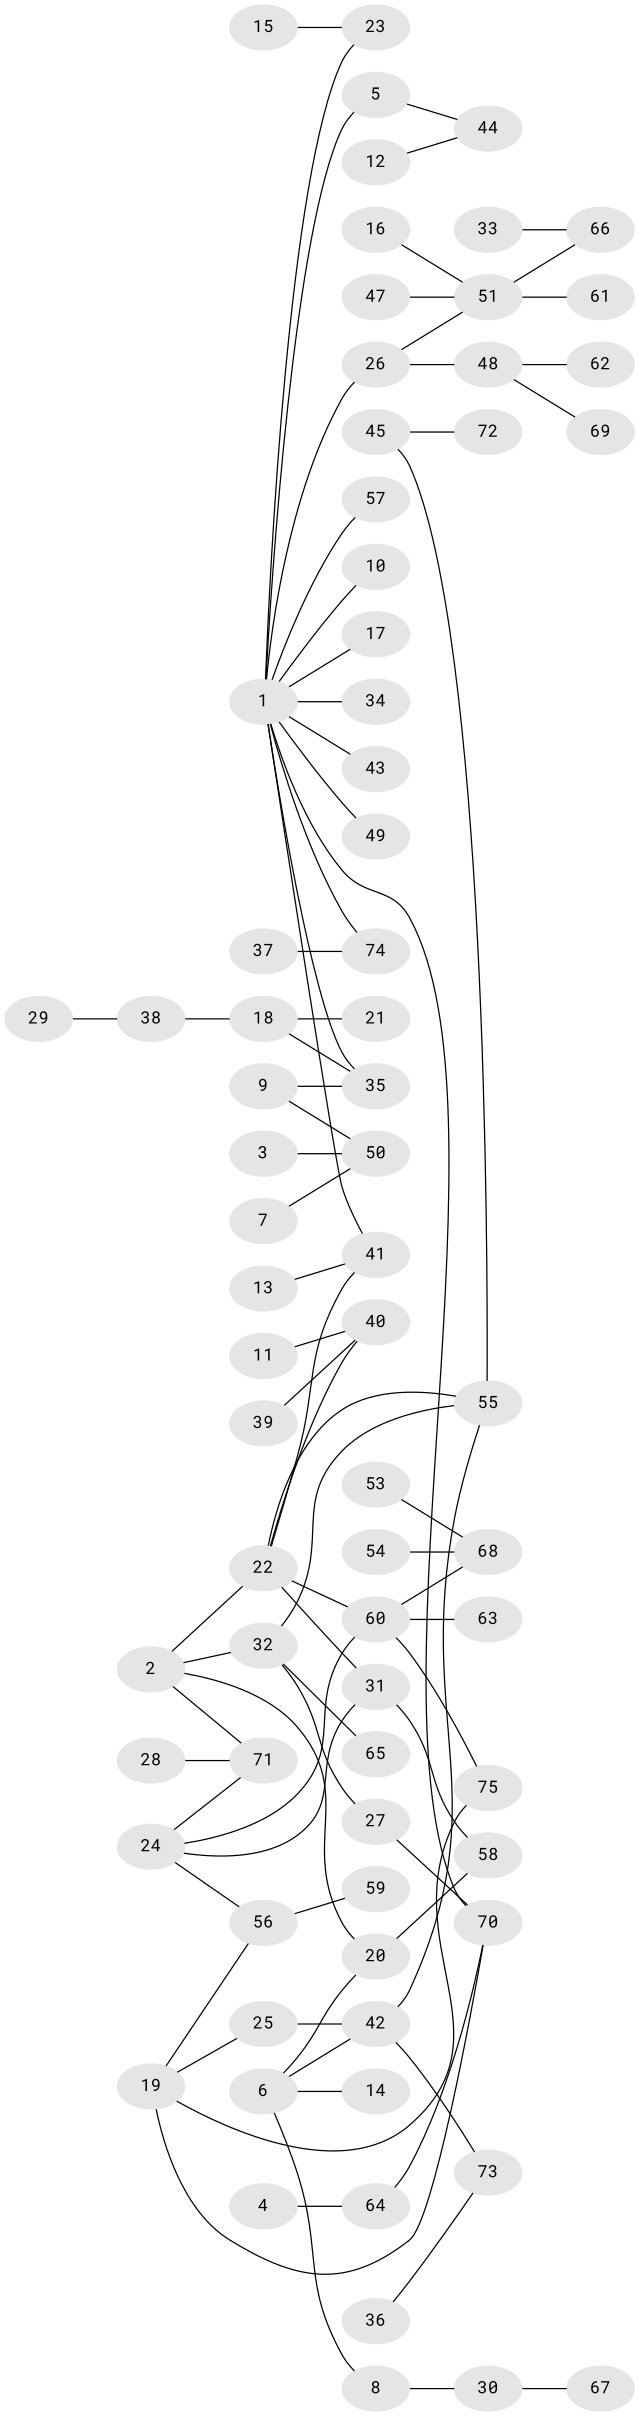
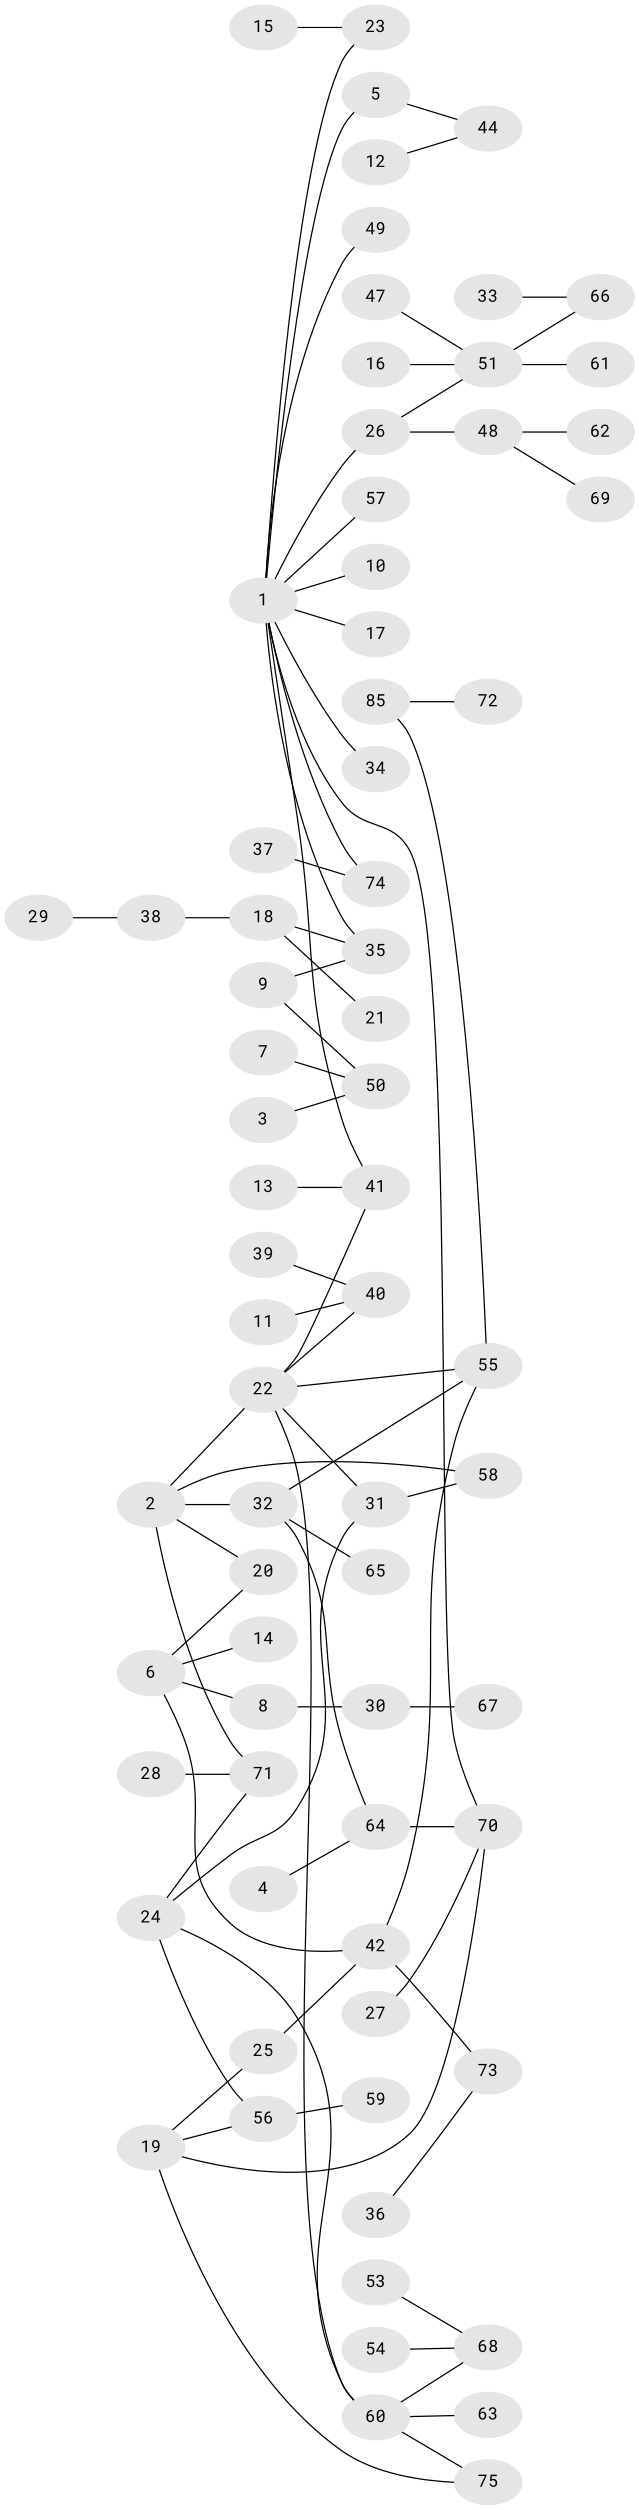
node "45": label "45" -> "85"
node "43": removed
edge "32" -- "27": now "32" -- "64"
edge "58" -- "20": now "58" -- "2"
